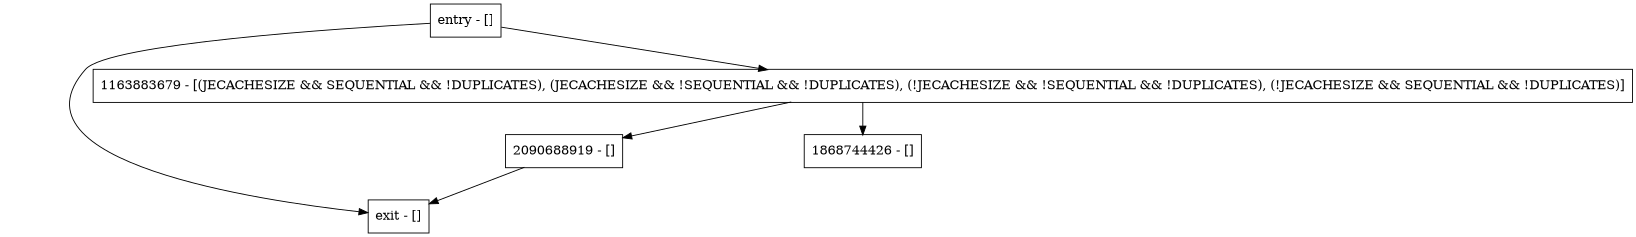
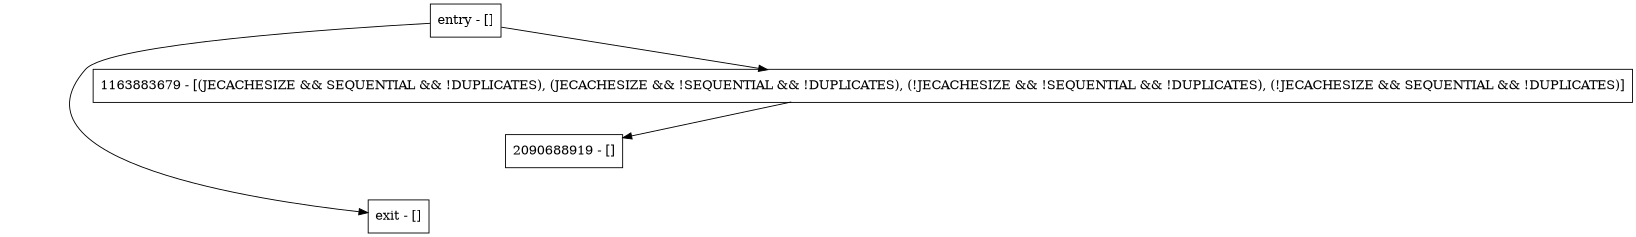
node "1868744426 - []": removed
edge "2090688919 - []" -> "exit - []": removed
